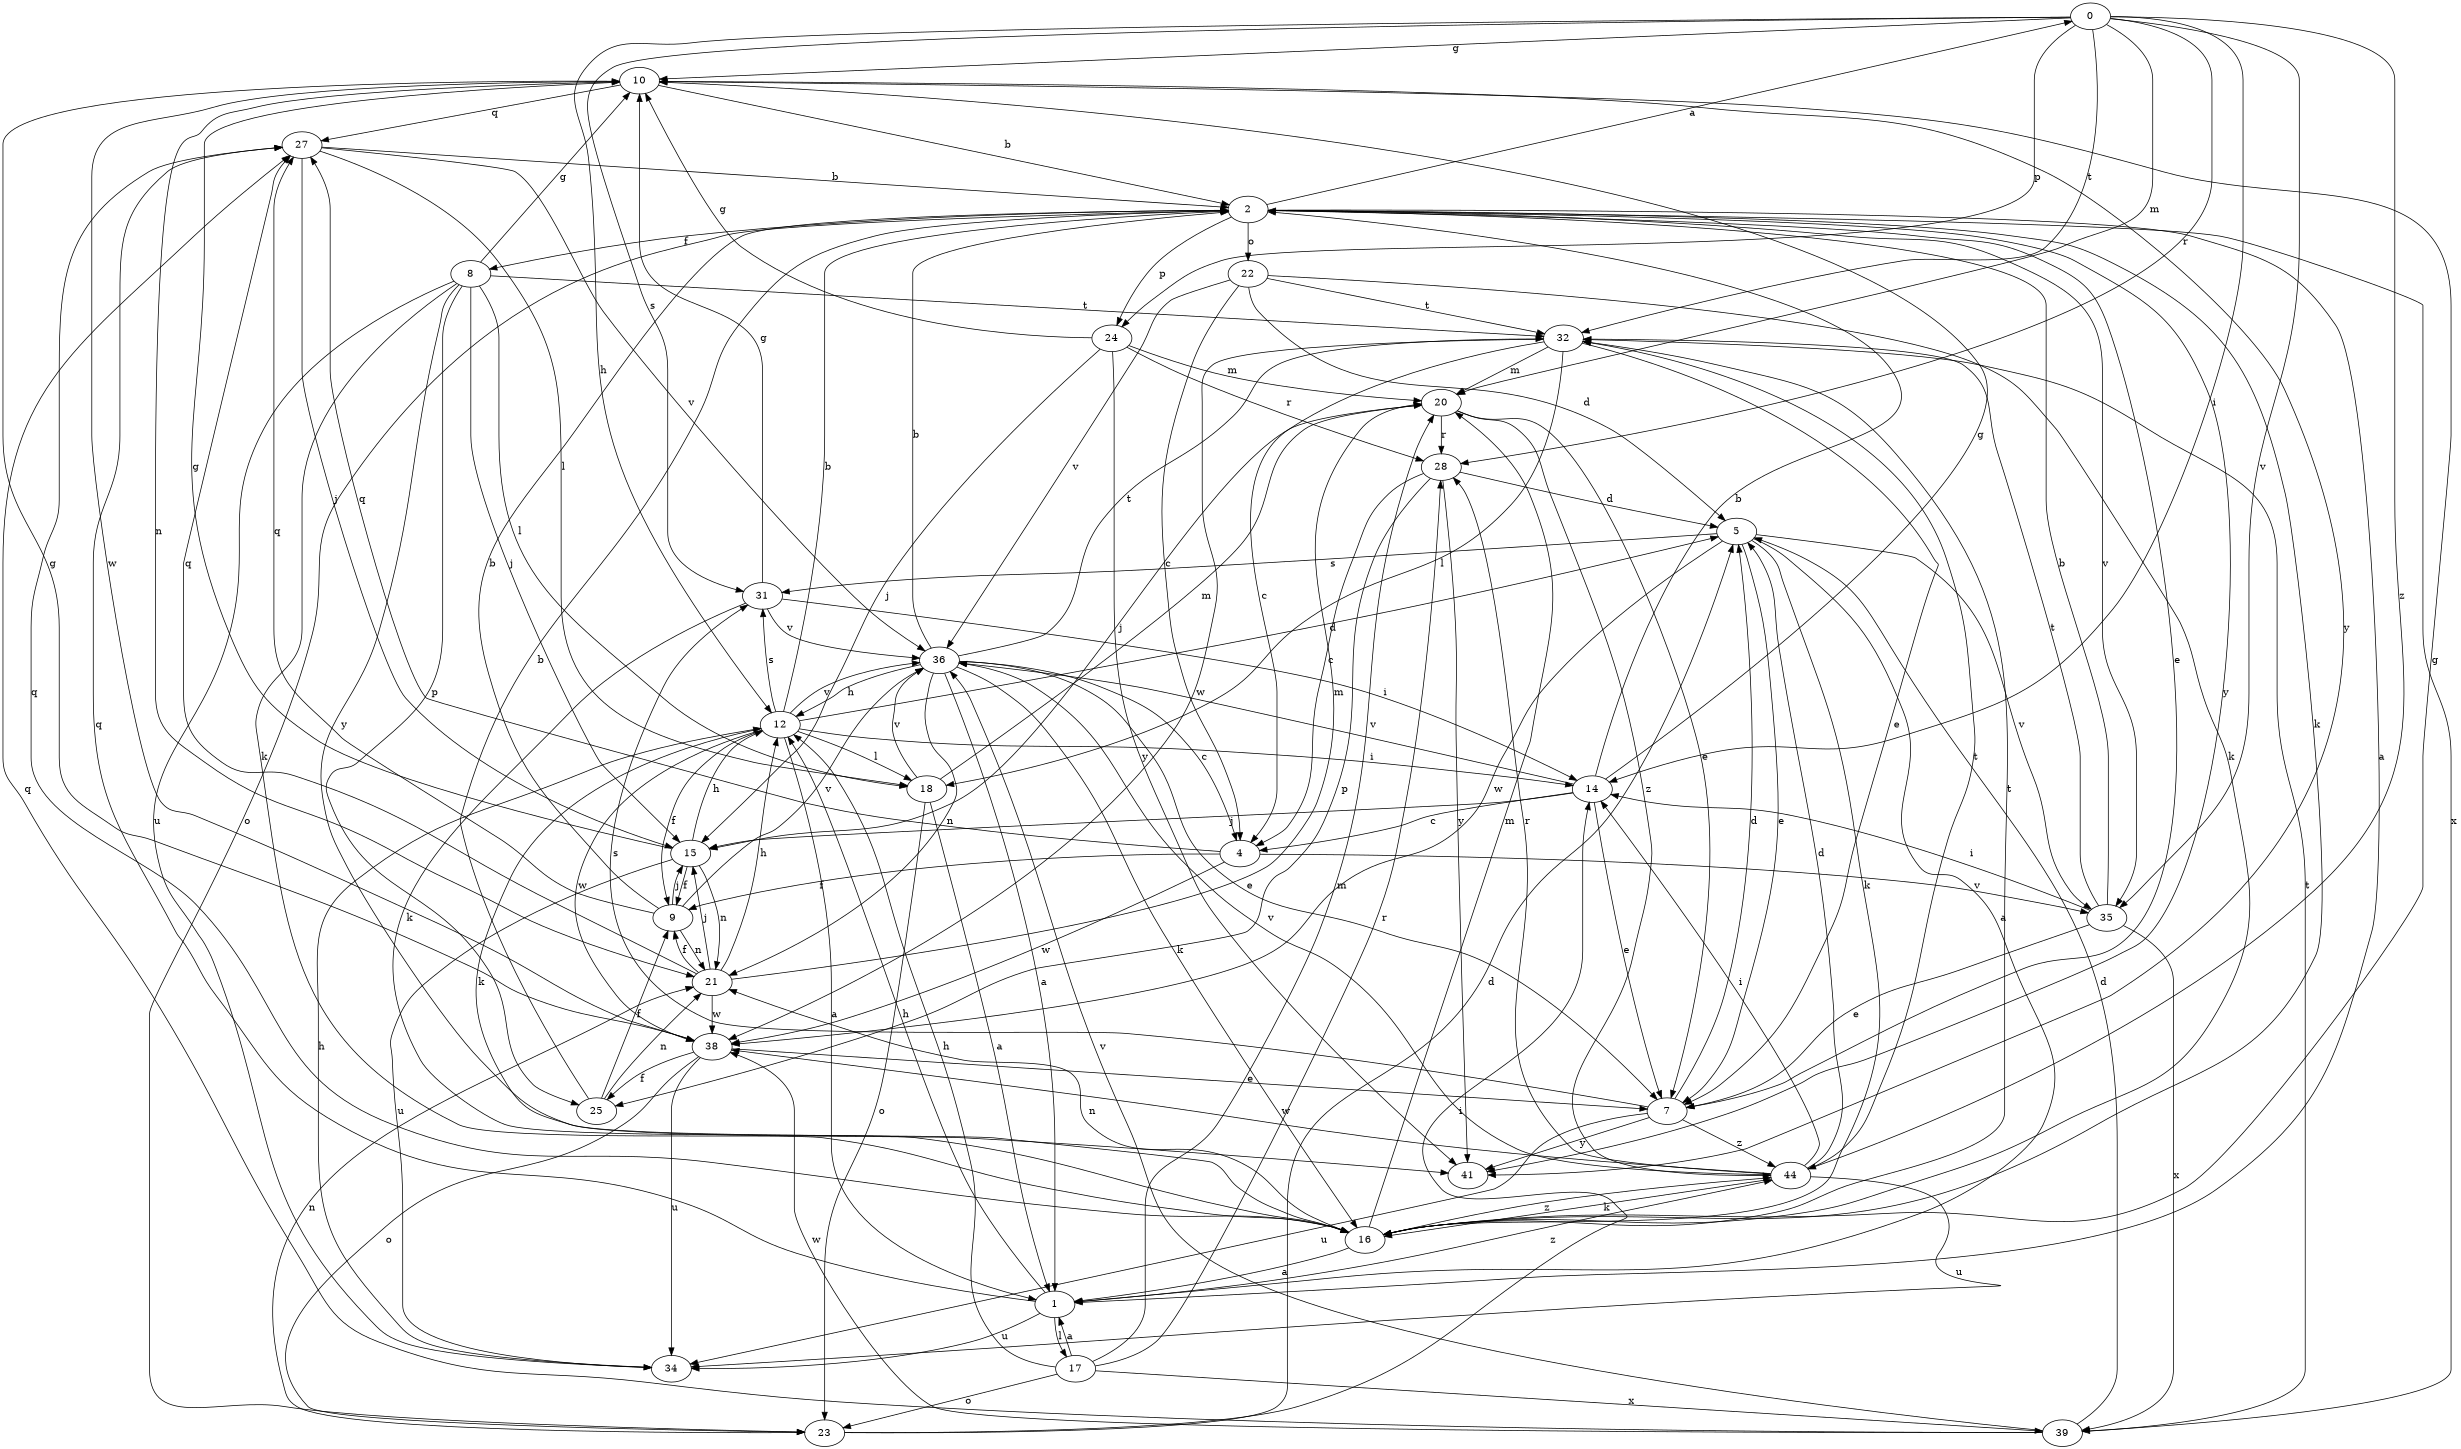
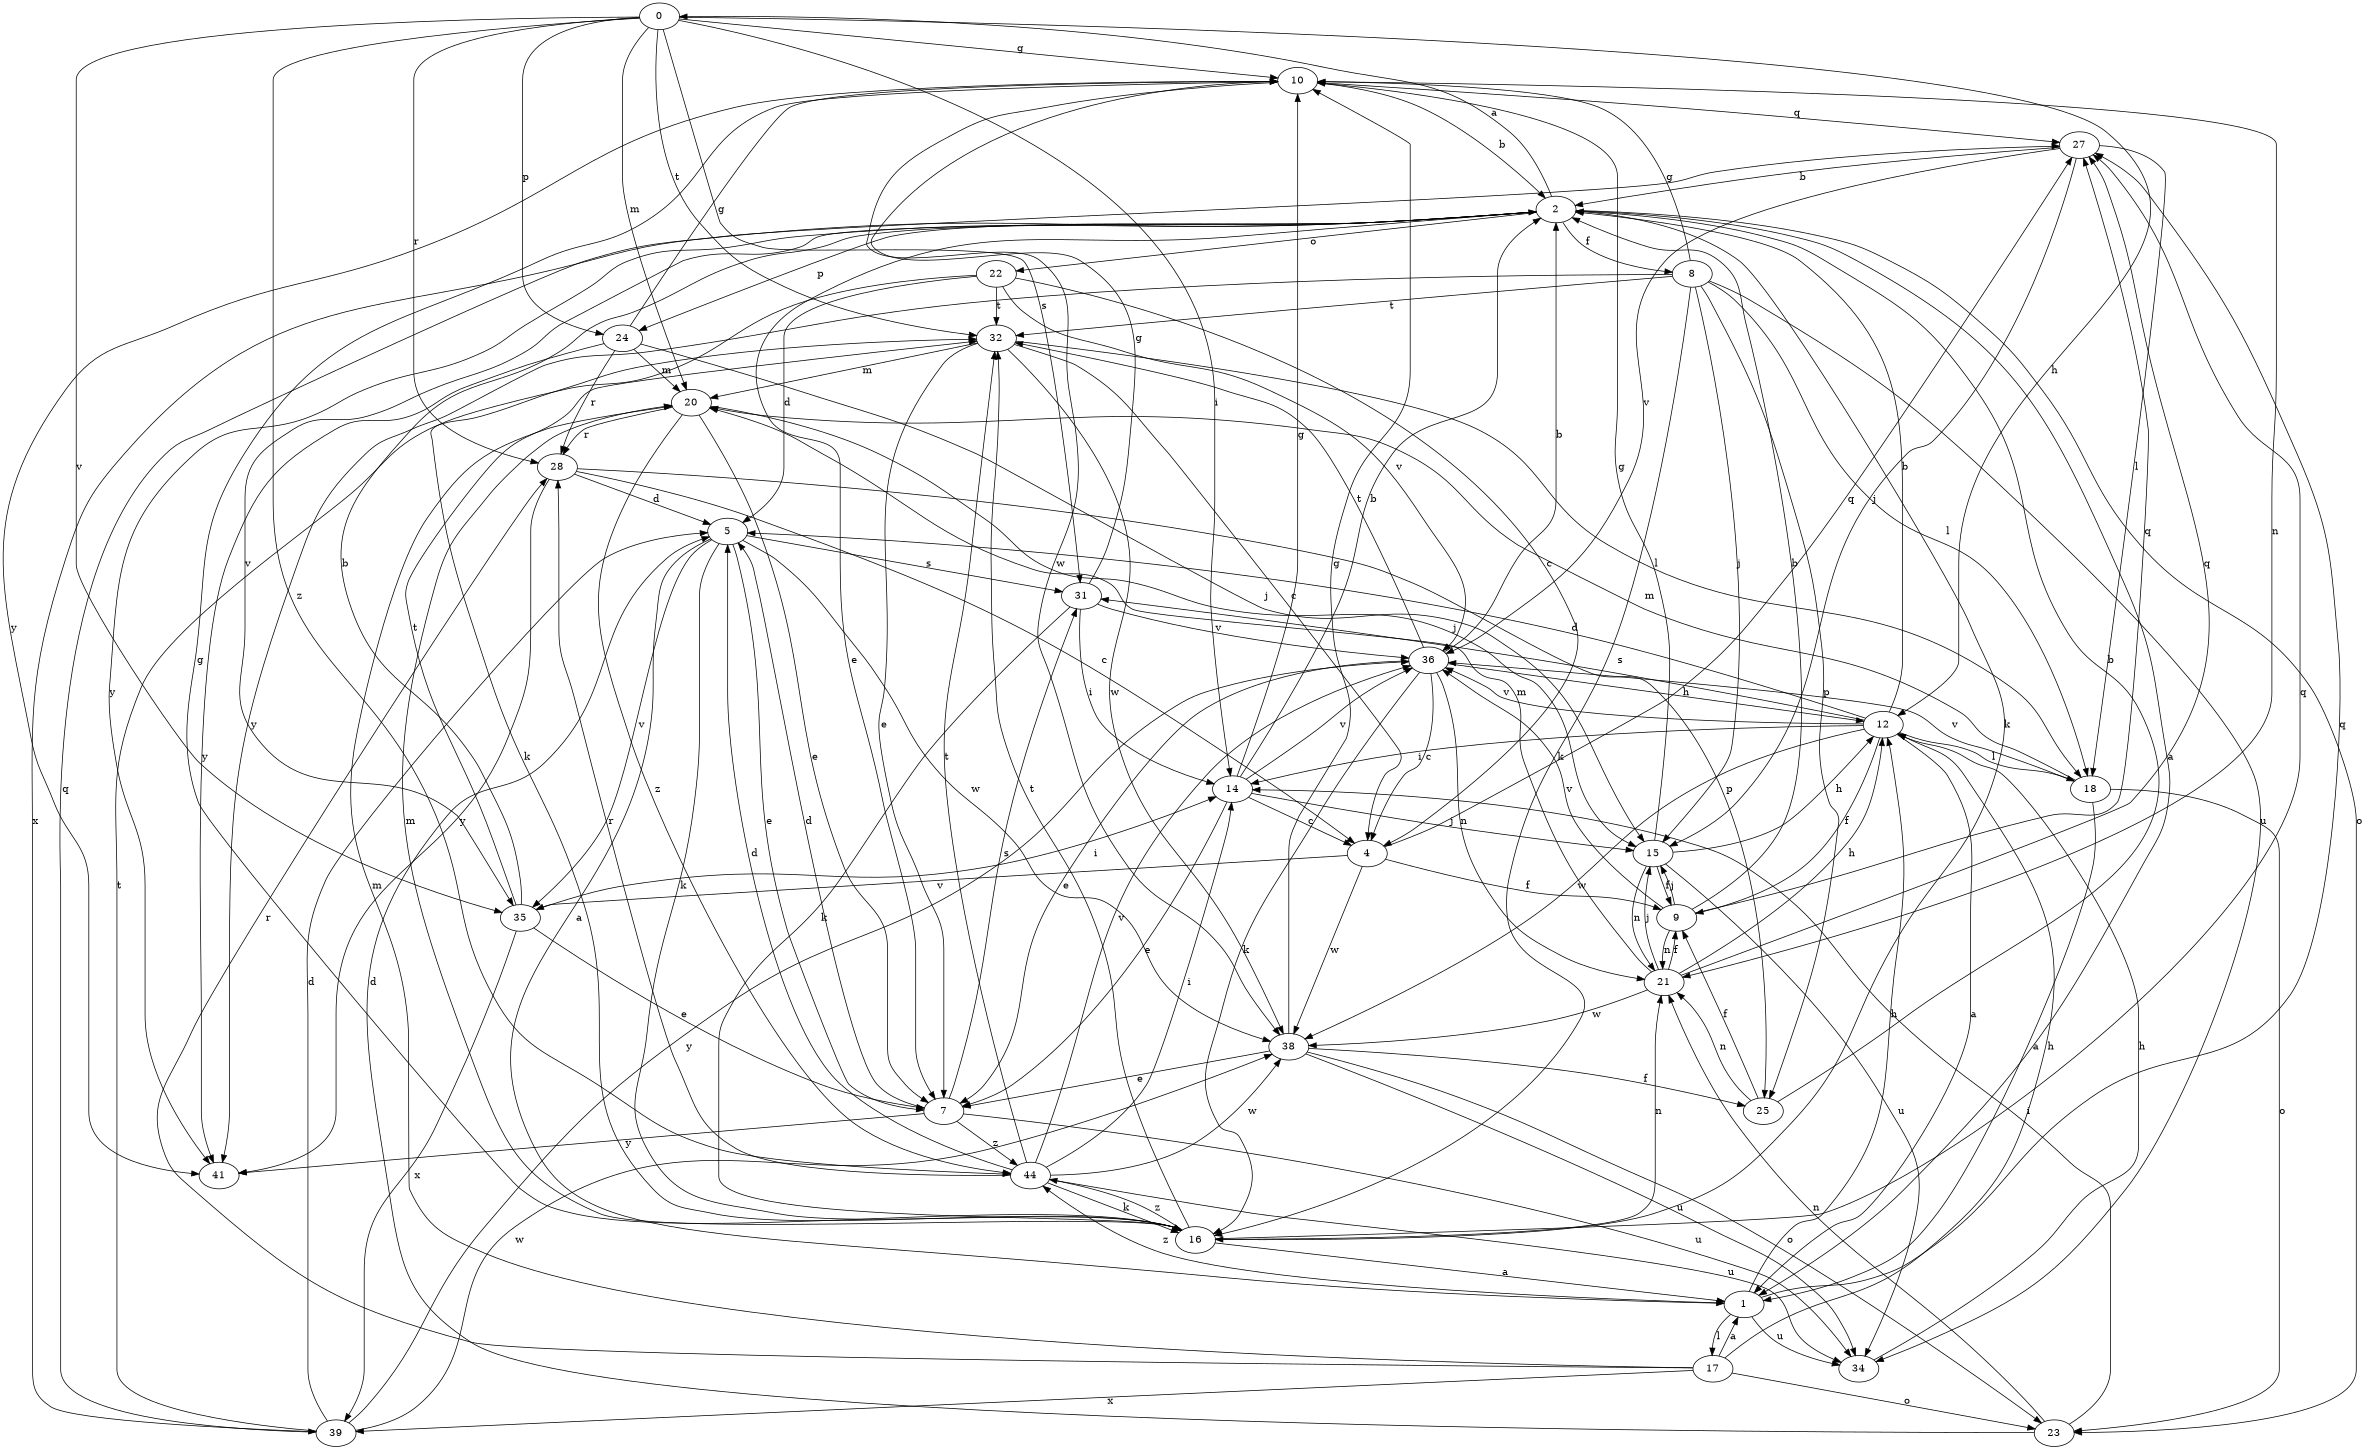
edge "36" -> "1": removed, label "a"
edge "39" -> "36": label "v" -> "y"
edge "12" -> "16": removed, label "k"
